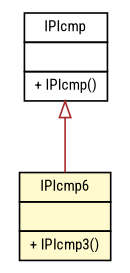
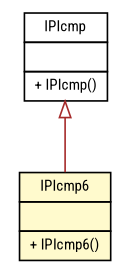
node "IPIcmp6": text "+ IPIcmp3()" -> "+ IPIcmp6()"
